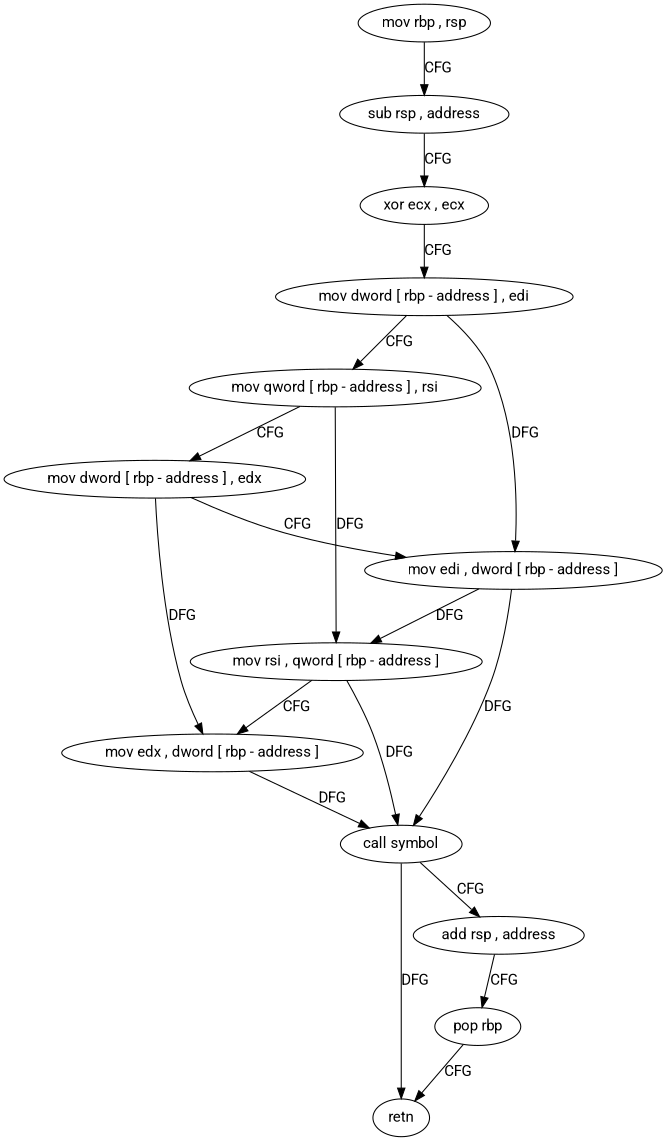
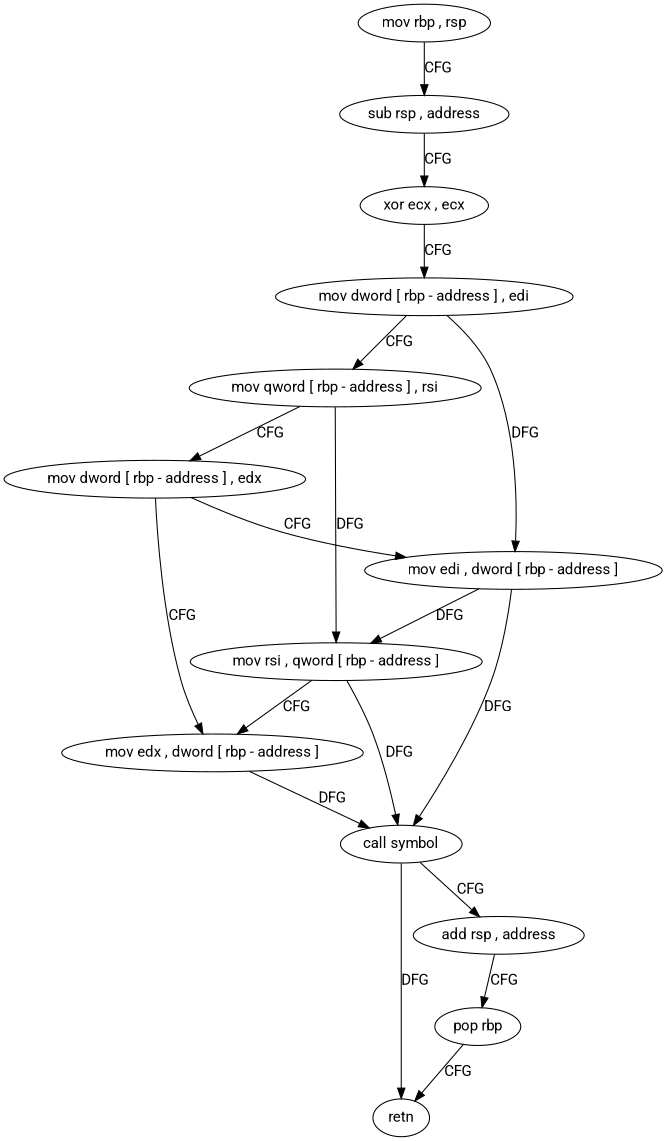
edge "mov dword [ rbp - address ] , edx" -> "mov edx , dword [ rbp - address ]": label "DFG" -> "CFG"
